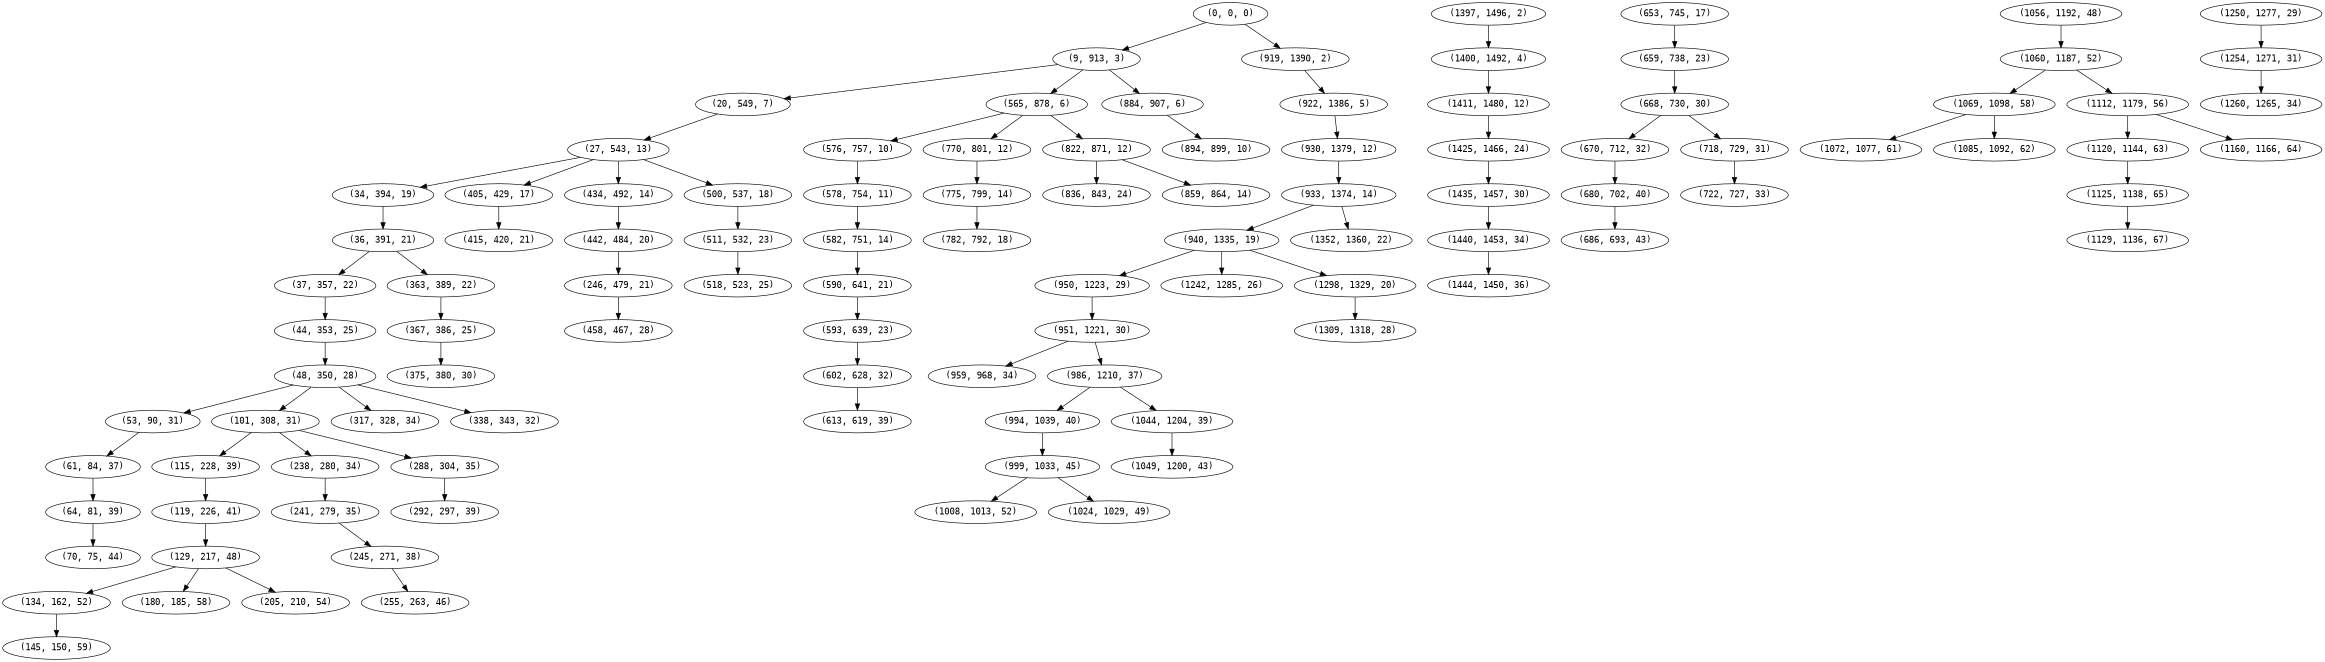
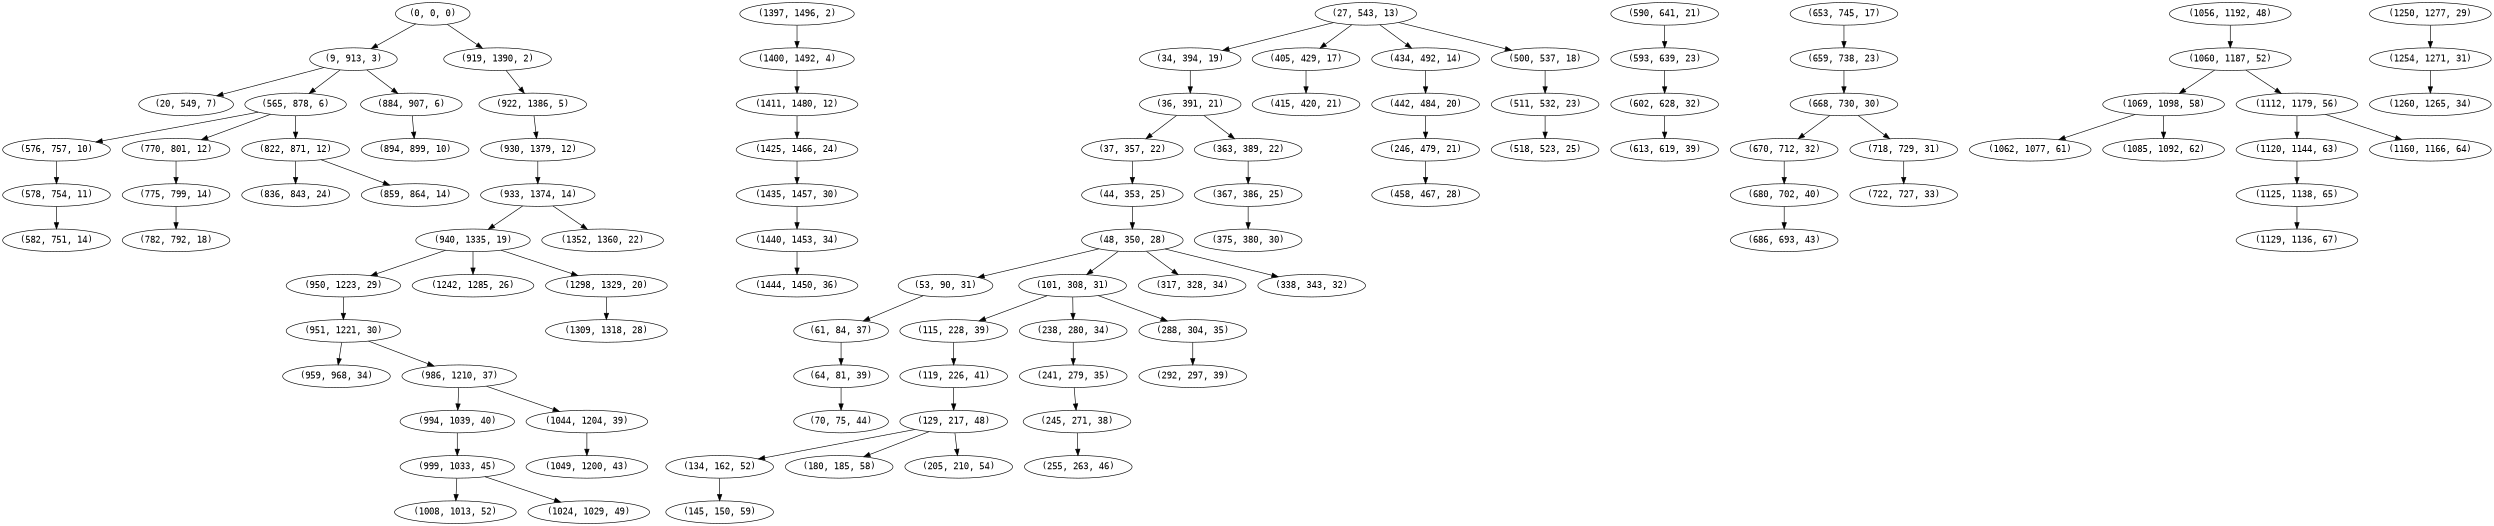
edge "(20, 549, 7)" -> "(27, 543, 13)": removed
node "(1072, 1077, 61)": label "(1072, 1077, 61)" -> "(1062, 1077, 61)"
edge "(582, 751, 14)" -> "(590, 641, 21)": removed
